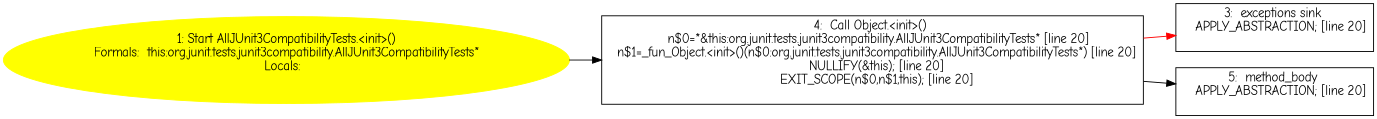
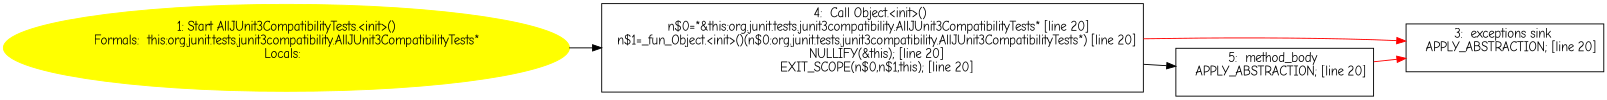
edge "5:  method_body APPLY_ABSTRACTION; [line 20]" -> "3:  exceptions sink APPLY_ABSTRACTION; [line 20]": added
